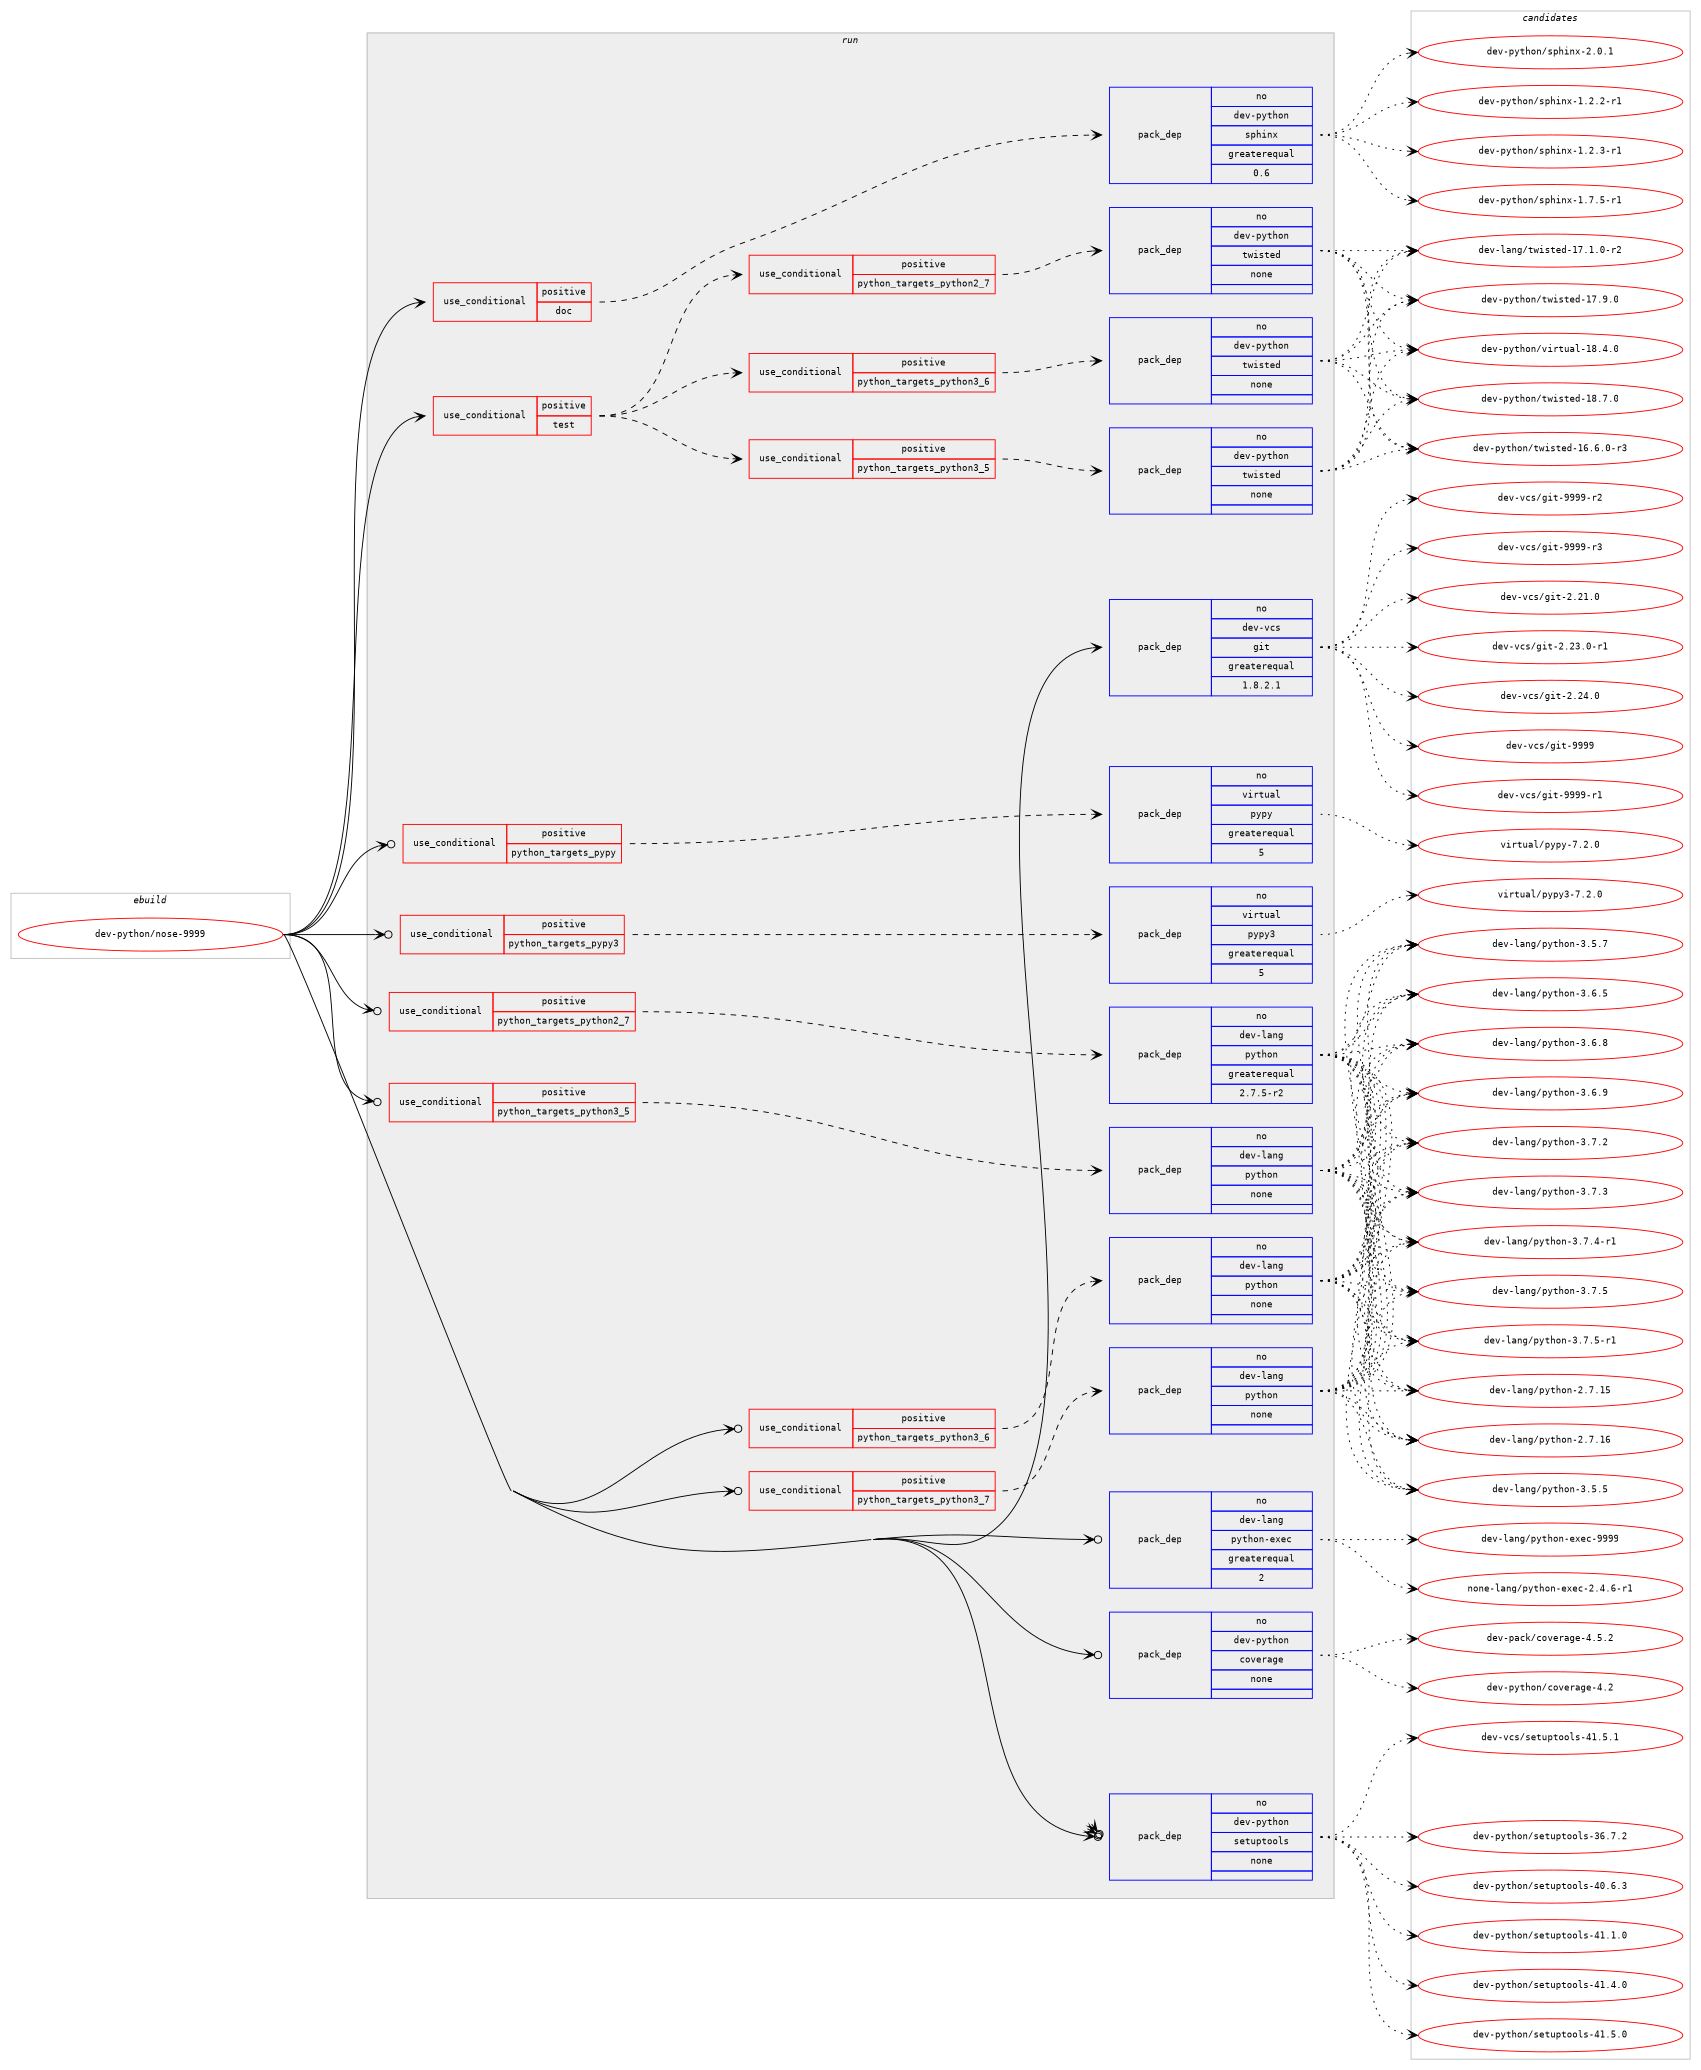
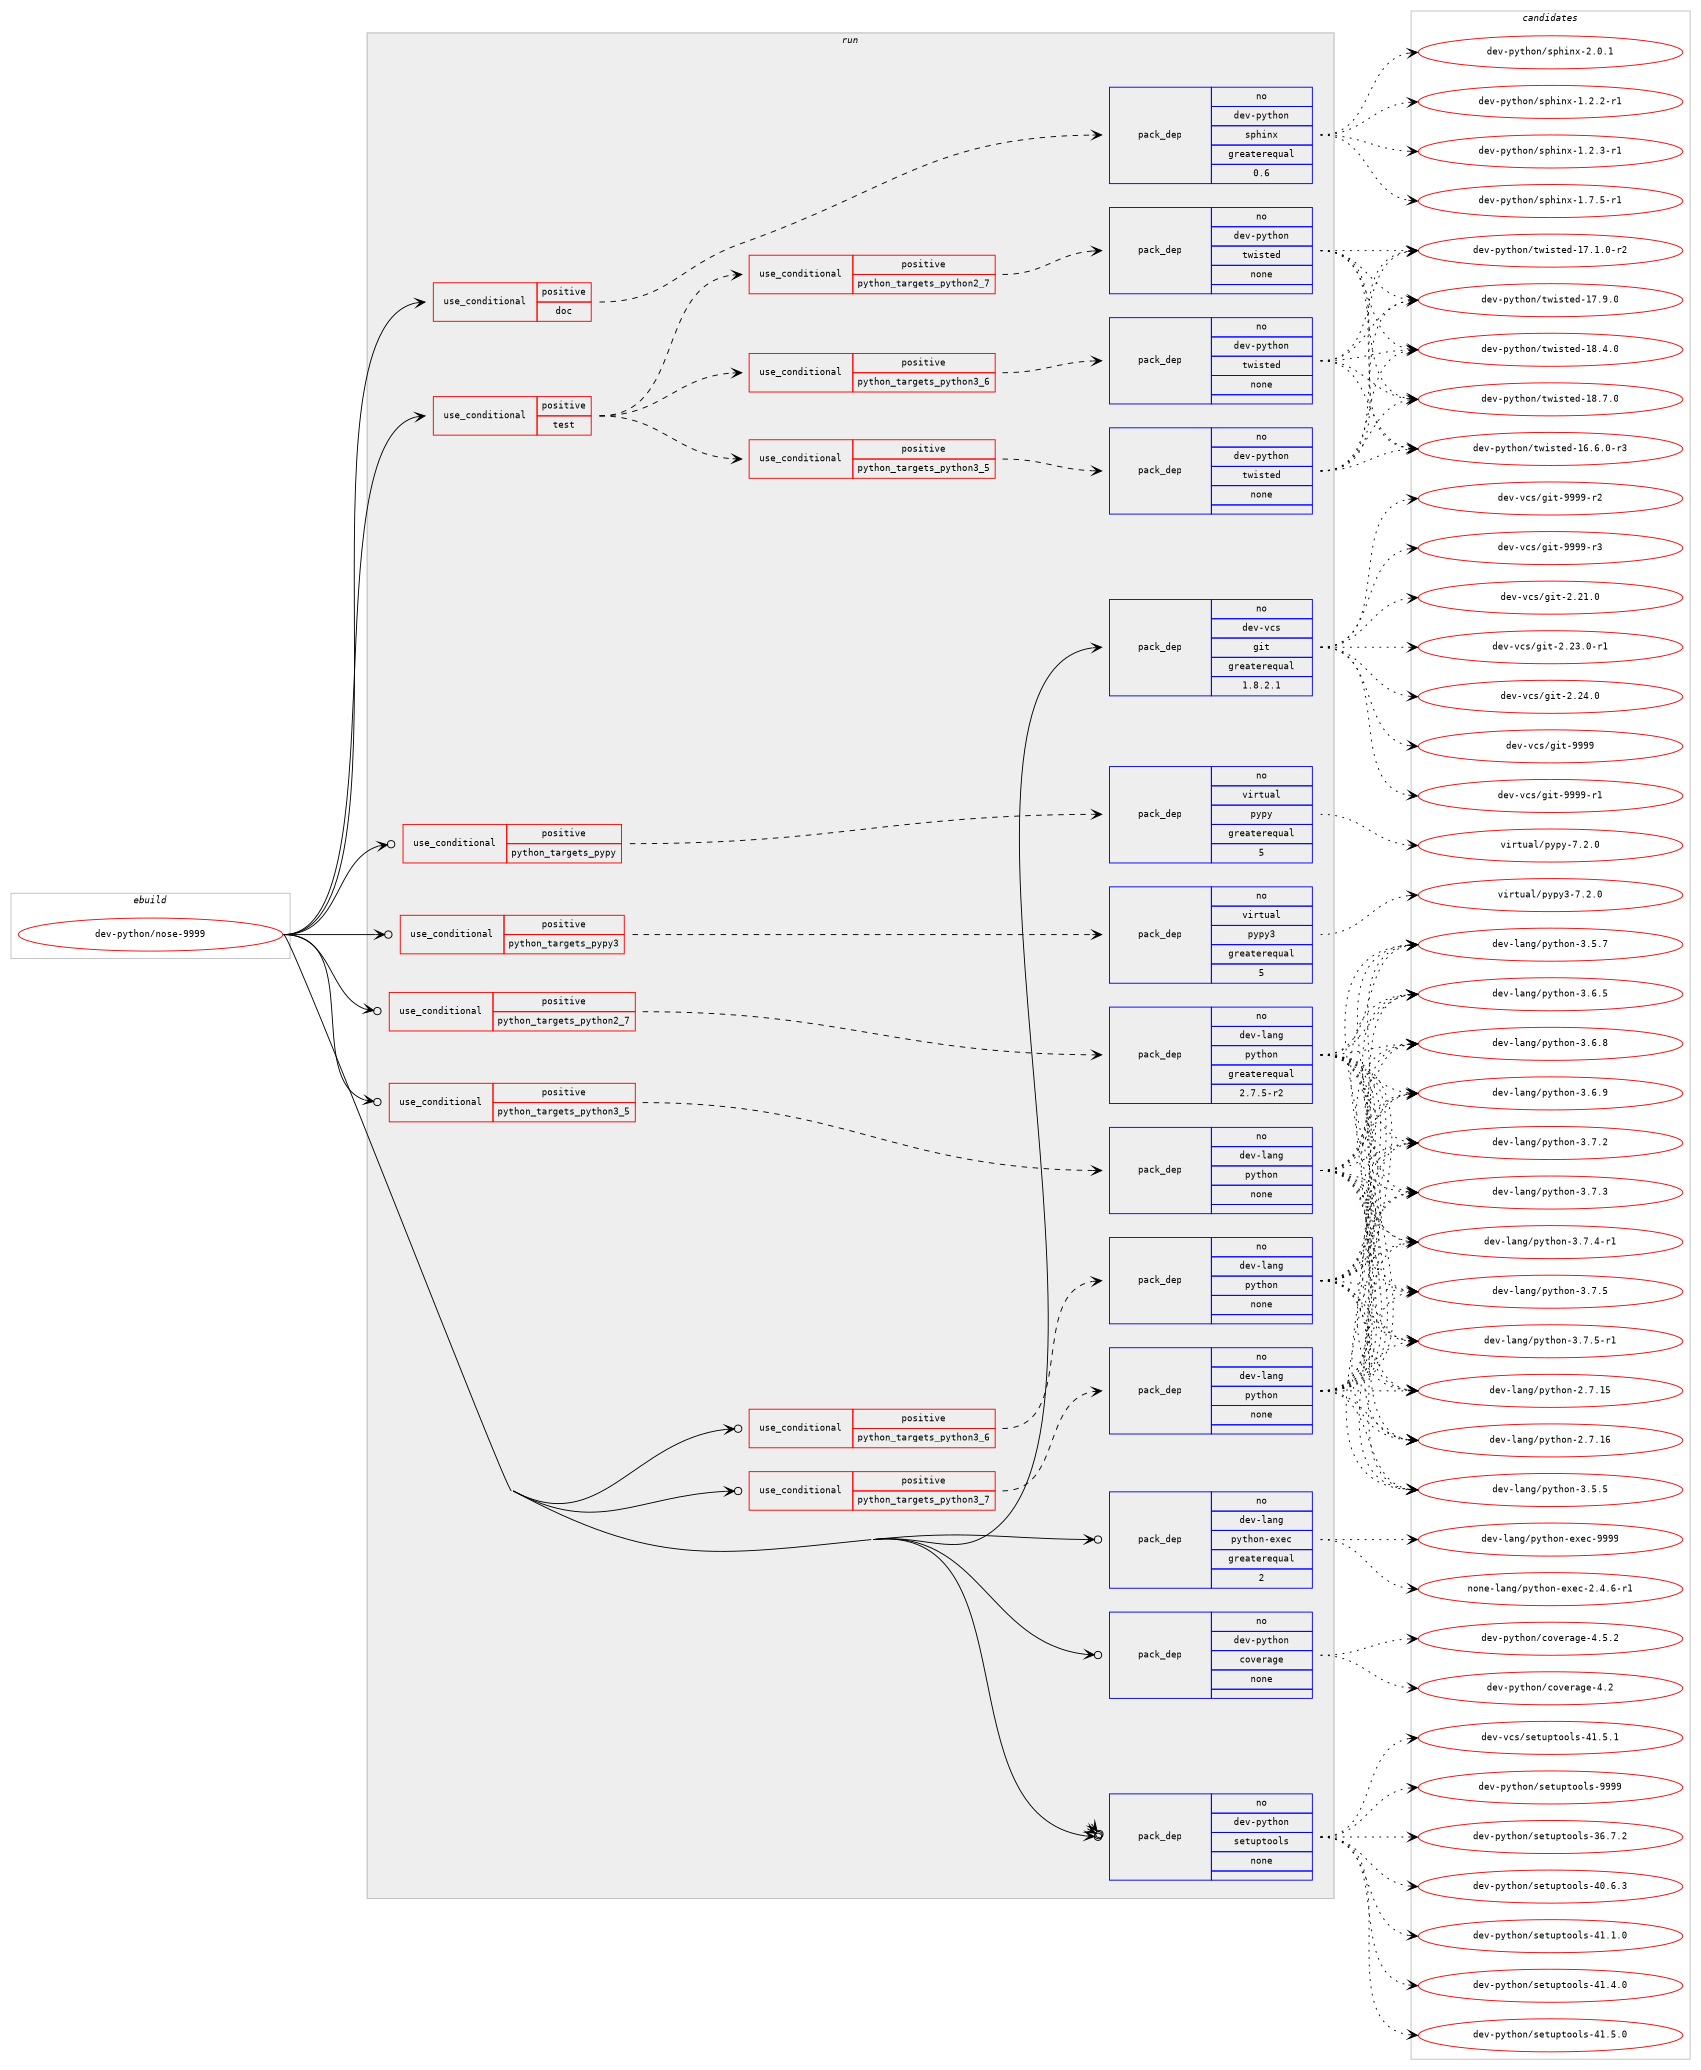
node "dev-lang/twisted-17.1.0-r2": label "dev-lang/twisted-17.1.0-r2" -> "dev-python/twisted-17.1.0-r2"
node "dev-python/virtual-18.4.0": label "dev-python/virtual-18.4.0" -> "dev-python/twisted-18.4.0"
node "dev-pack/coverage-4.5.2": label "dev-pack/coverage-4.5.2" -> "dev-python/coverage-4.5.2"
node "dev-python/setuptools-9999": added
